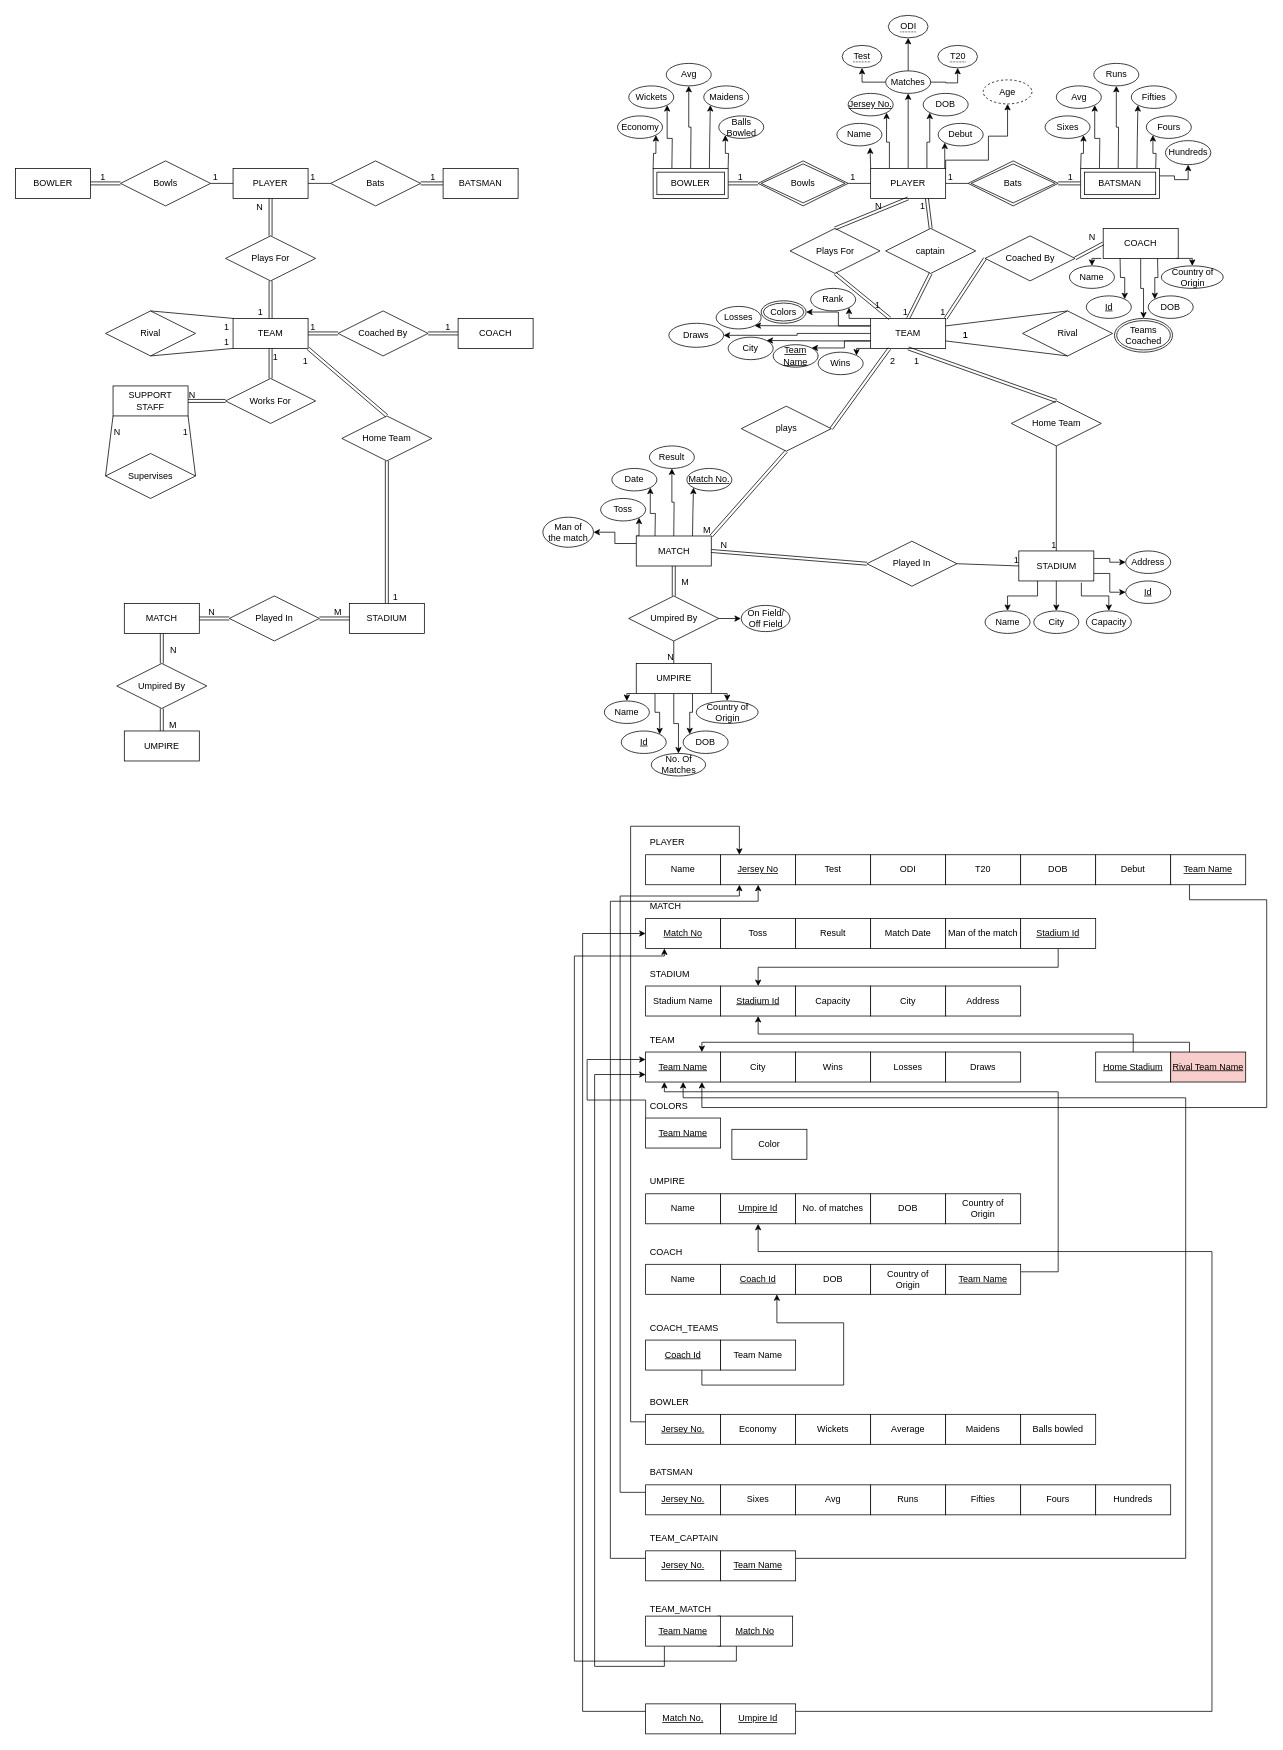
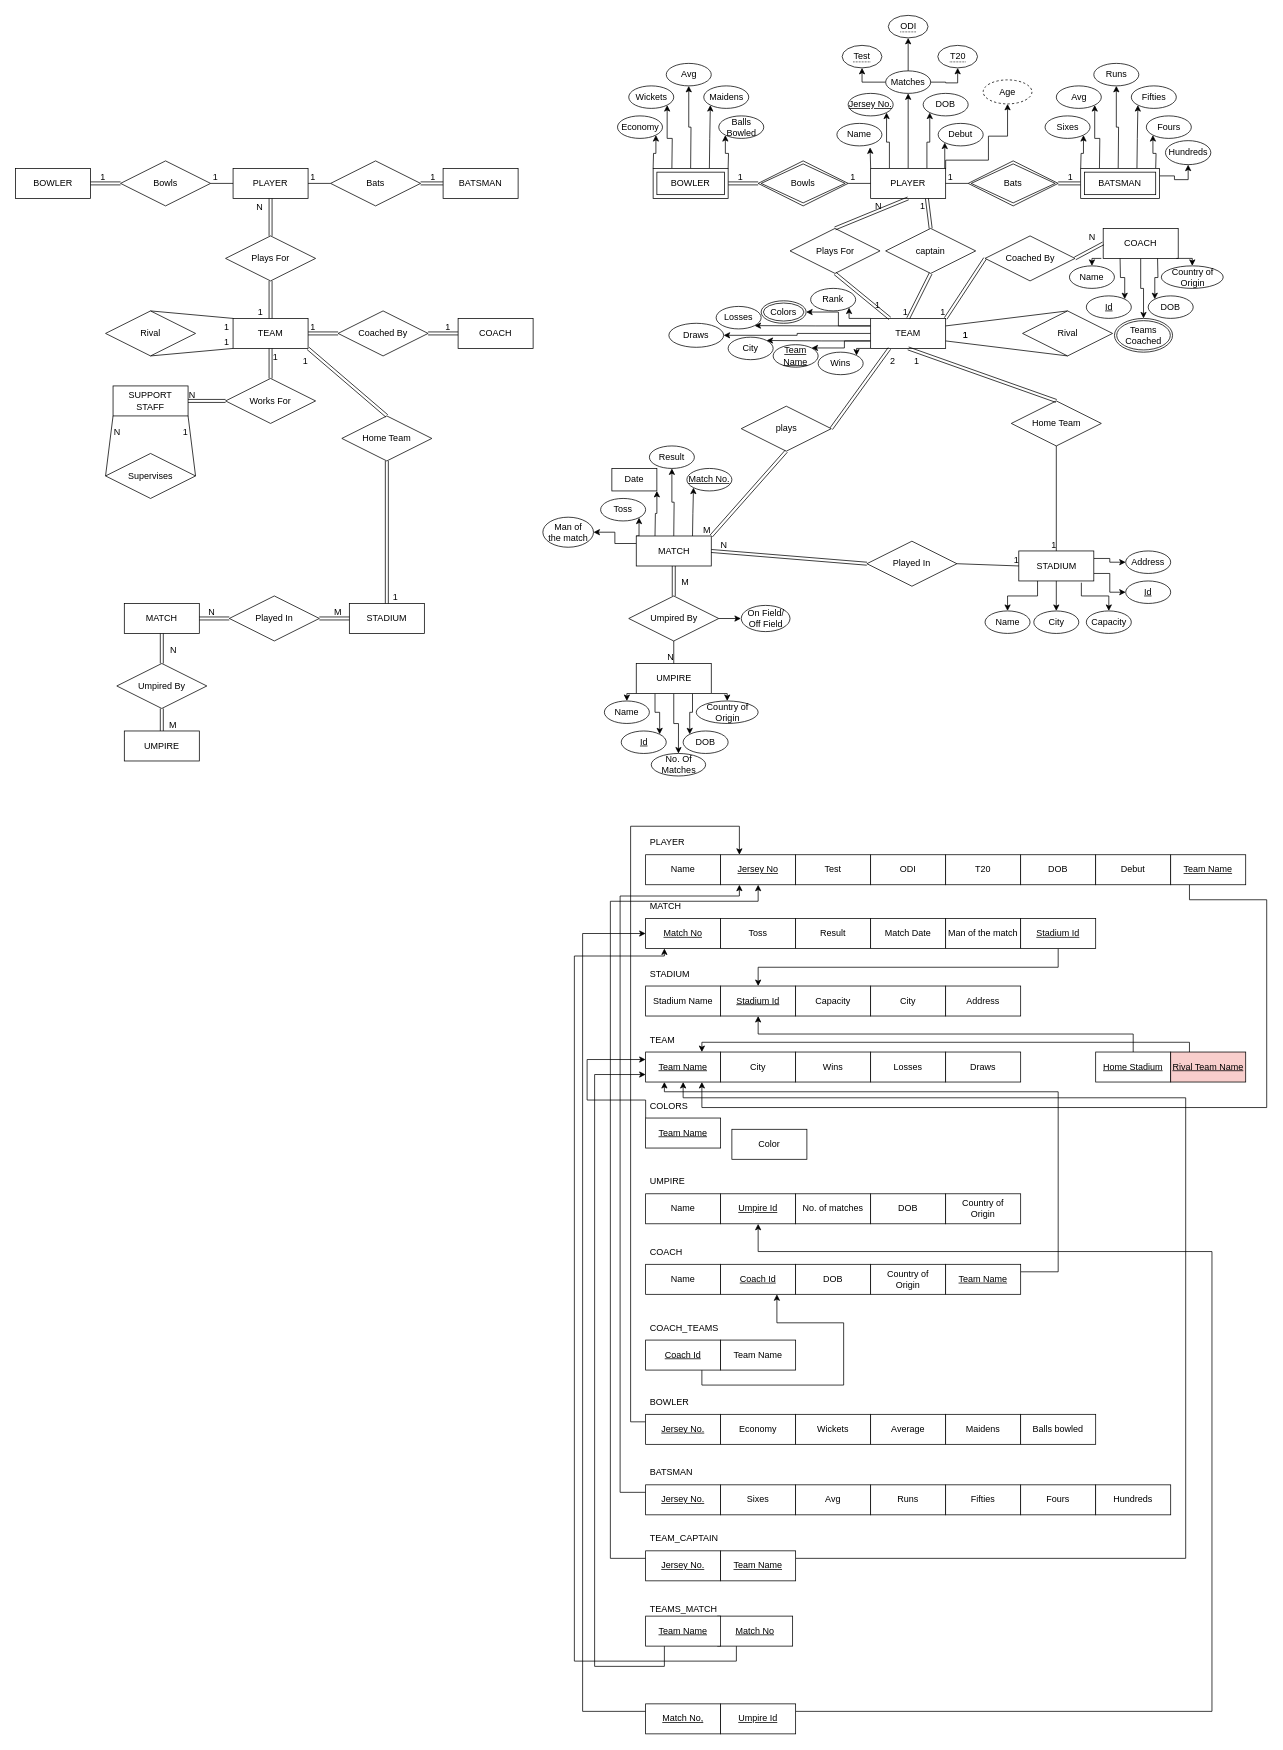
node "Date": shape ellipse -> rectangle
node "TEAM_MATCH": label "TEAM_MATCH" -> "TEAMS_MATCH"
